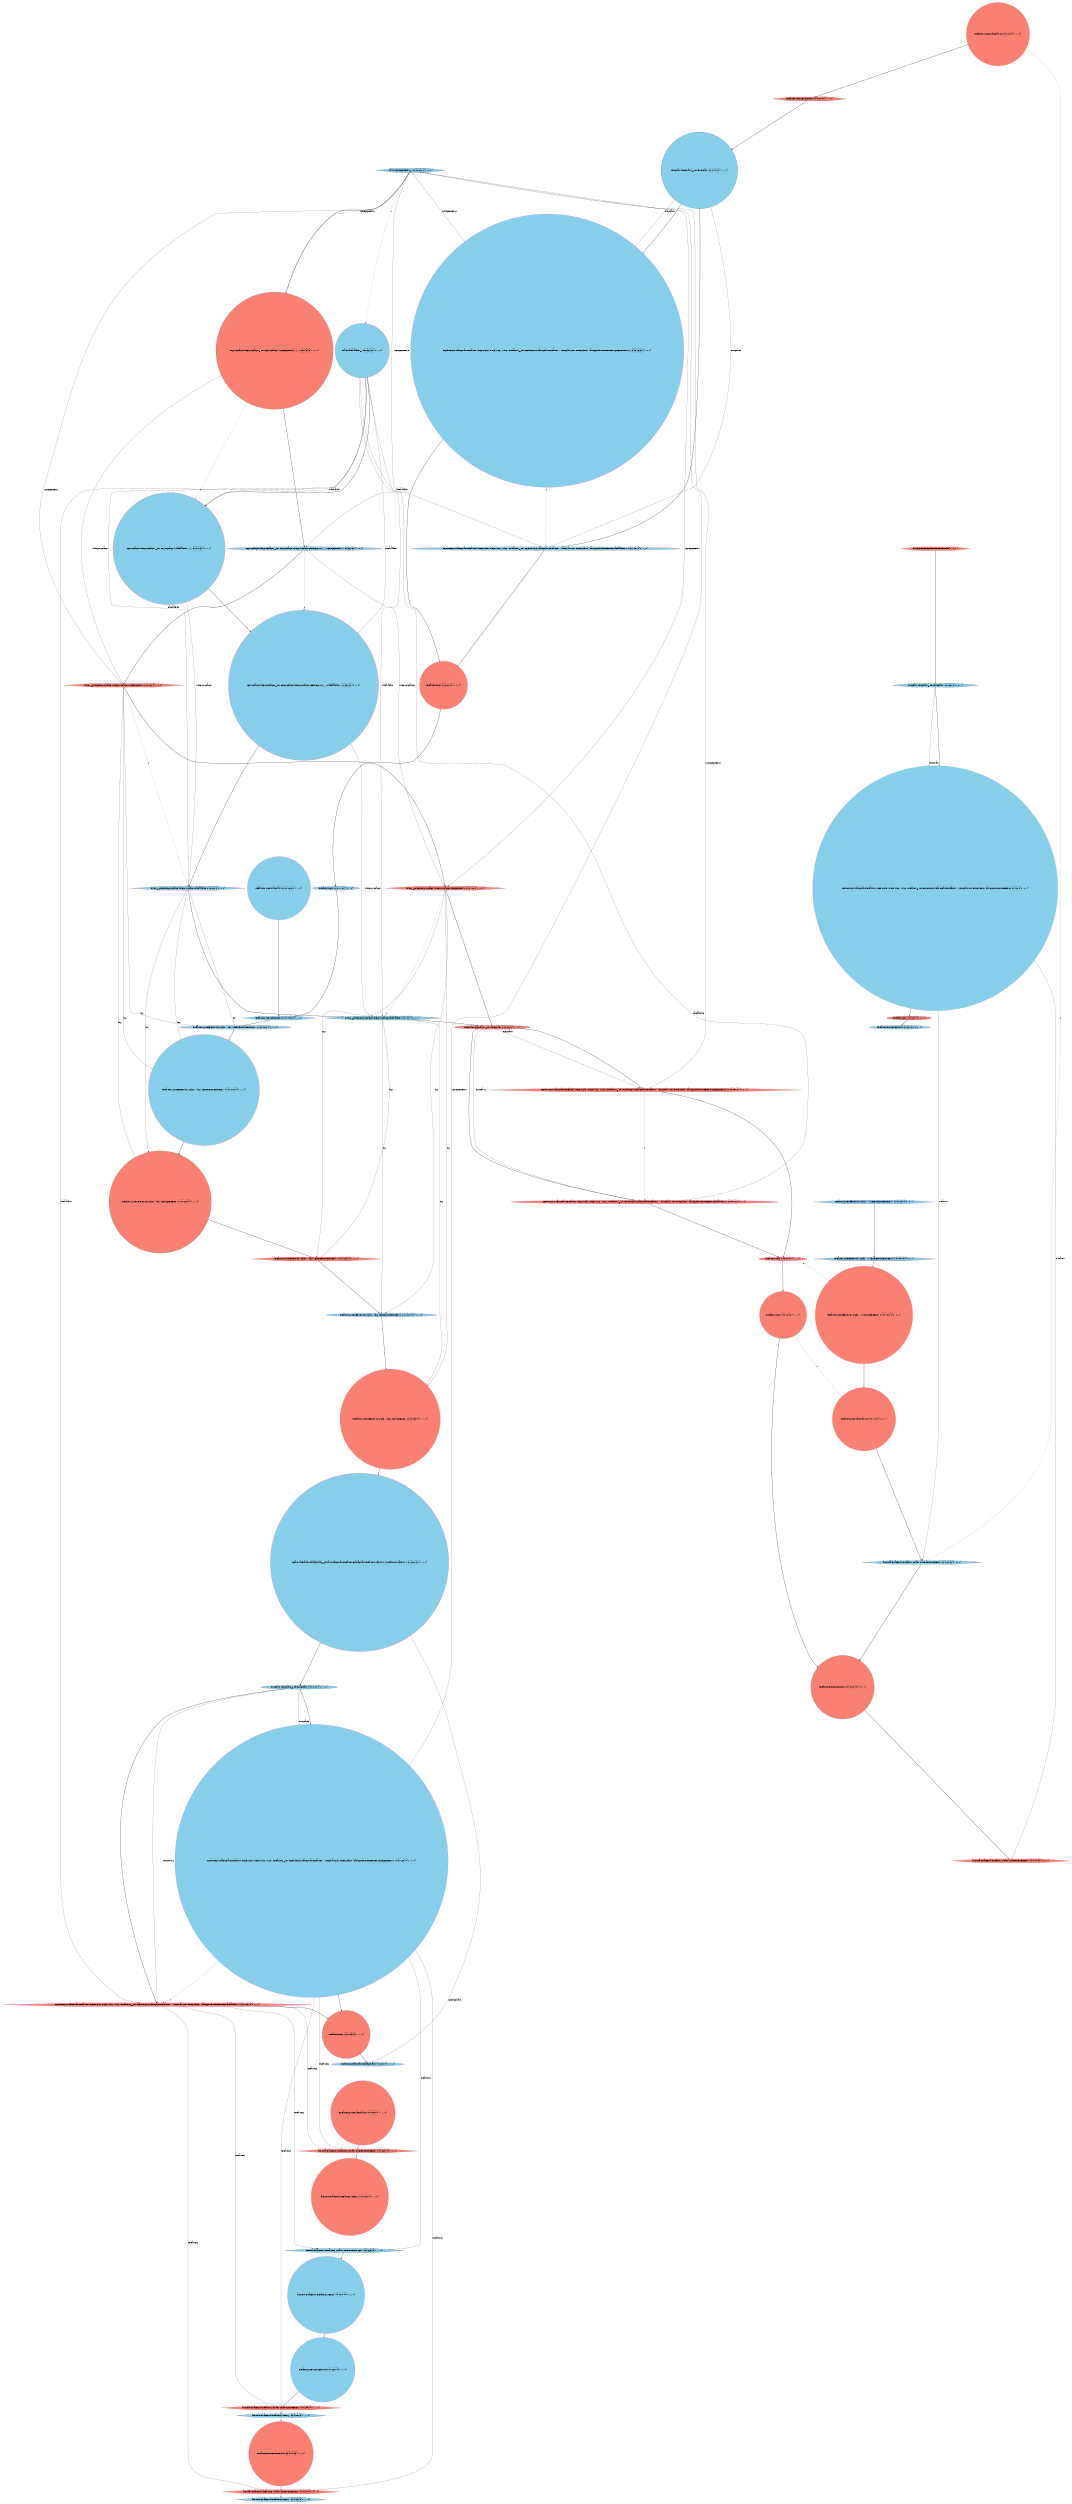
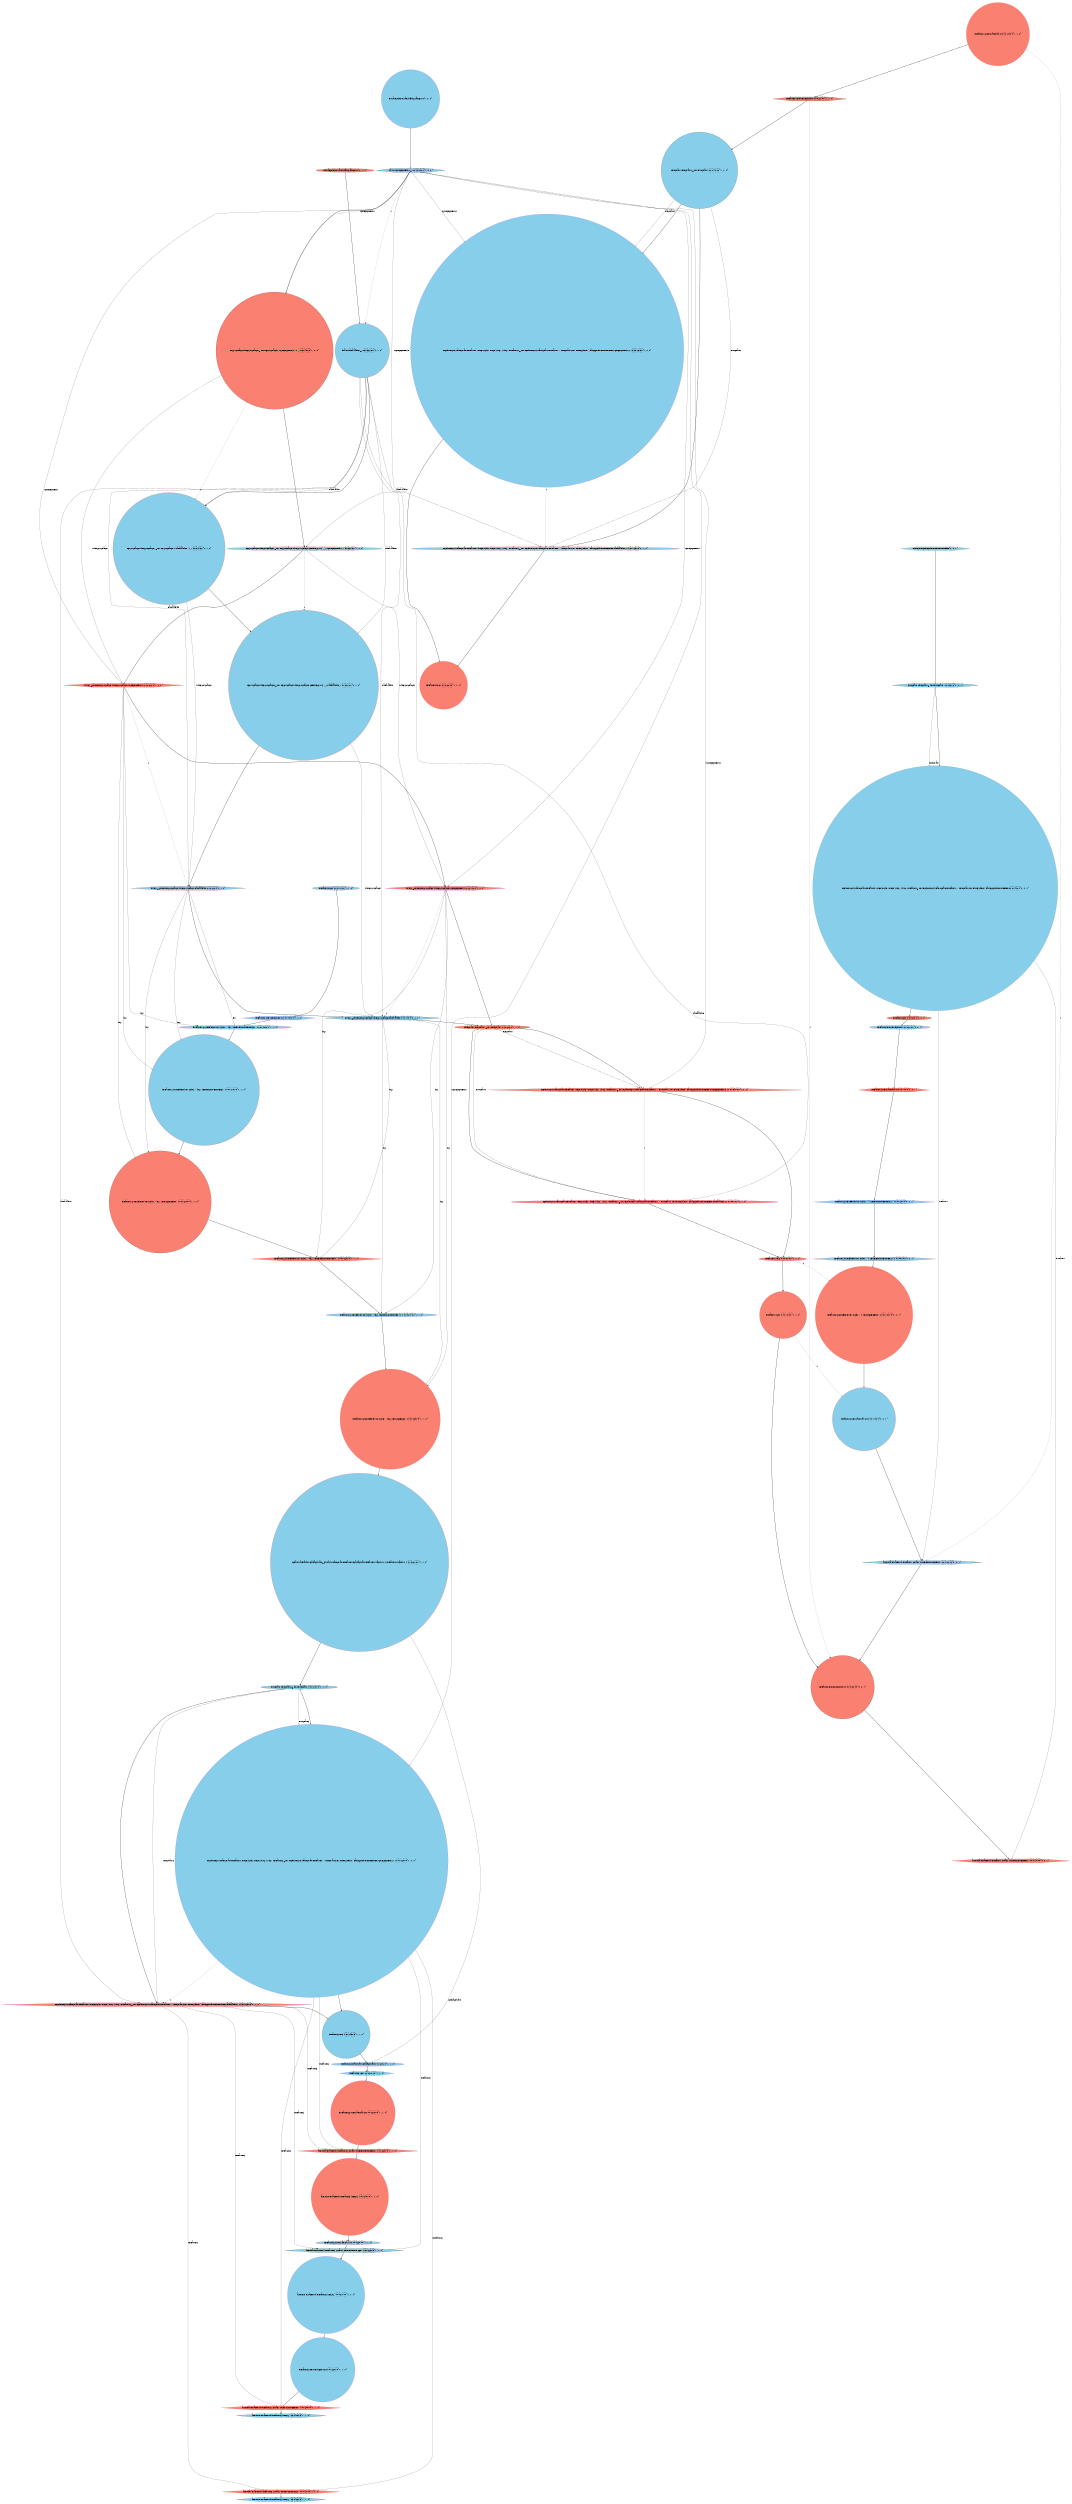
node "testStateAndTimerStateShufflingScalingDown['1', '0', '0']": added
node "testStateAndTimerStateShufflingScalingDown['0', '1', '0']": added
node "testProcessingTimeAndEventTimeDontInterfere['0', '0', '1']": fillcolor salmon -> skyblue
edge "testHarness2.setup()@@@16@@@['1', '1', '0']" -> "testHarness2.open()@@@17@@@['1', '1', '0']": removed
edge "testHarness1.setProcessingTime(0L)@@@13@@@['1', '1', '0']" -> "testHarness.setProcessingTime(10L)@@@13@@@['0', '0', '1']": added, label "0"
node "testHarness2.processWatermark(0L)@@@18@@@['1', '1', '0']": removed
node "testHarness.processWatermark(0L)@@@7@@@['0', '0', '1']": added
node "testHarness.processWatermark(20L)@@@11@@@['0', '0', '1']": fillcolor salmon -> skyblue
node "testHarness3.setup()@@@29@@@['1', '1', '0']": fillcolor salmon -> skyblue
node "testHarness3.open()@@@31@@@['1', '1', '0']": added
node "testHarness3.processWatermark(40L)@@@35@@@['1', '1', '0']": added
node "testHarness3.setProcessingTime(40L)@@@41@@@['1', '1', '0']": removed
